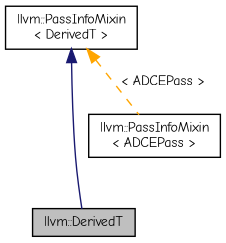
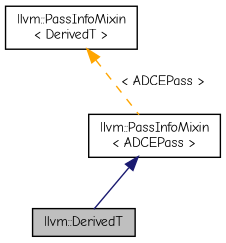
edge "llvm::DerivedT" -> "llvm::PassInfoMixin < DerivedT >": now "llvm::DerivedT" -> "llvm::PassInfoMixin < ADCEPass >"
